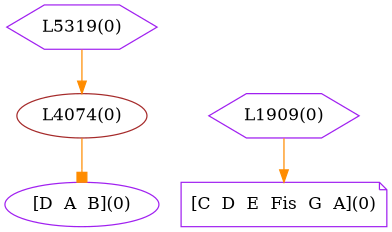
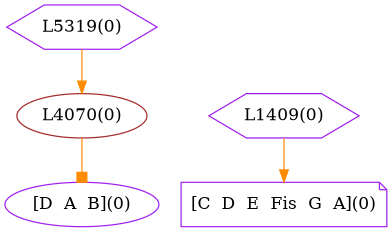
node "L4074(0)": label "L4074(0)" -> "L4070(0)"
node "L1909(0)": label "L1909(0)" -> "L1409(0)"
